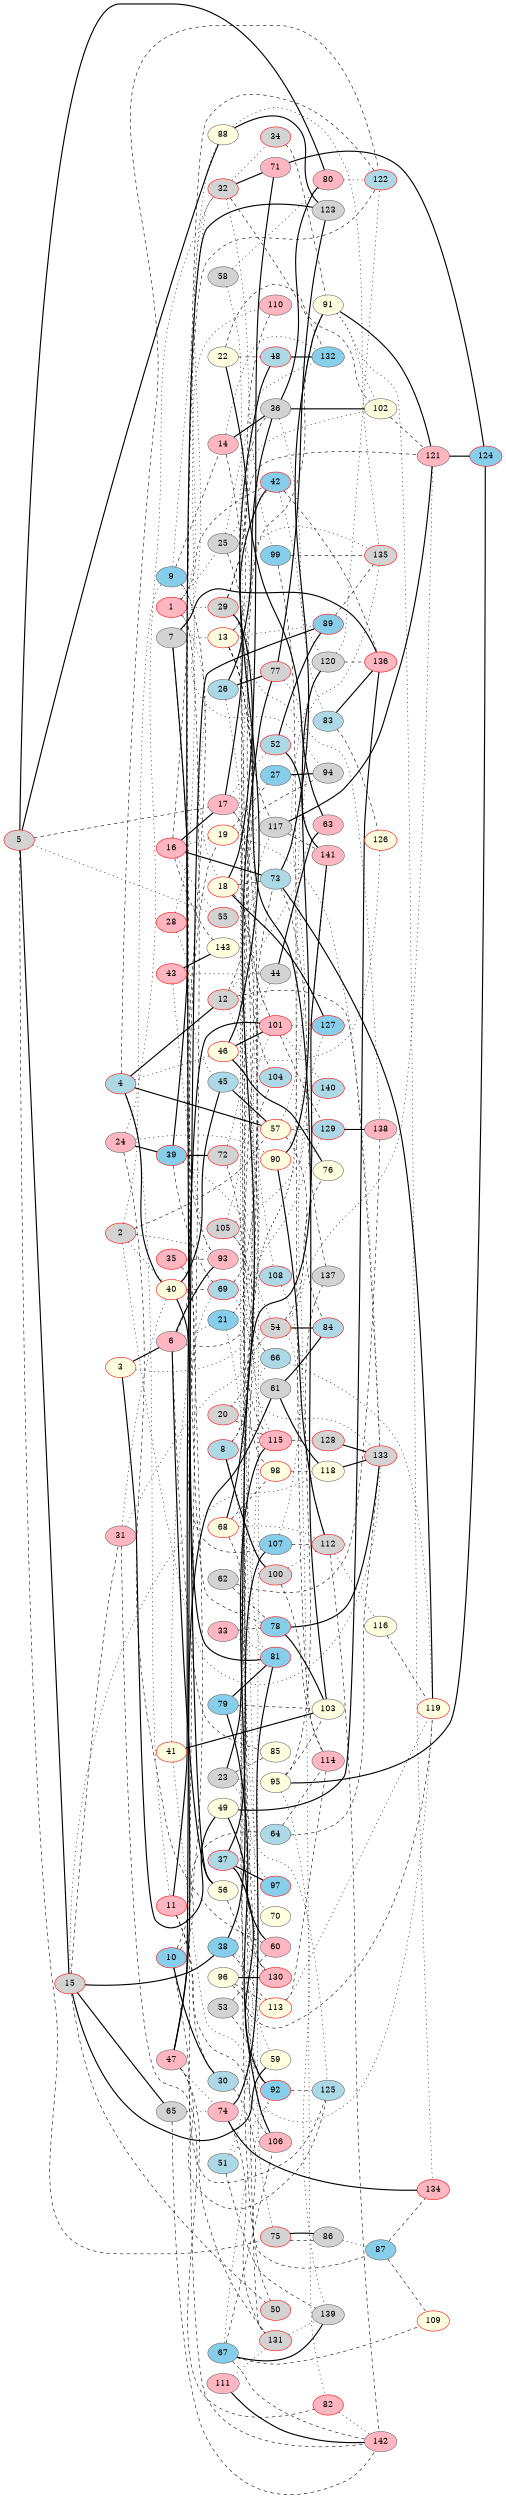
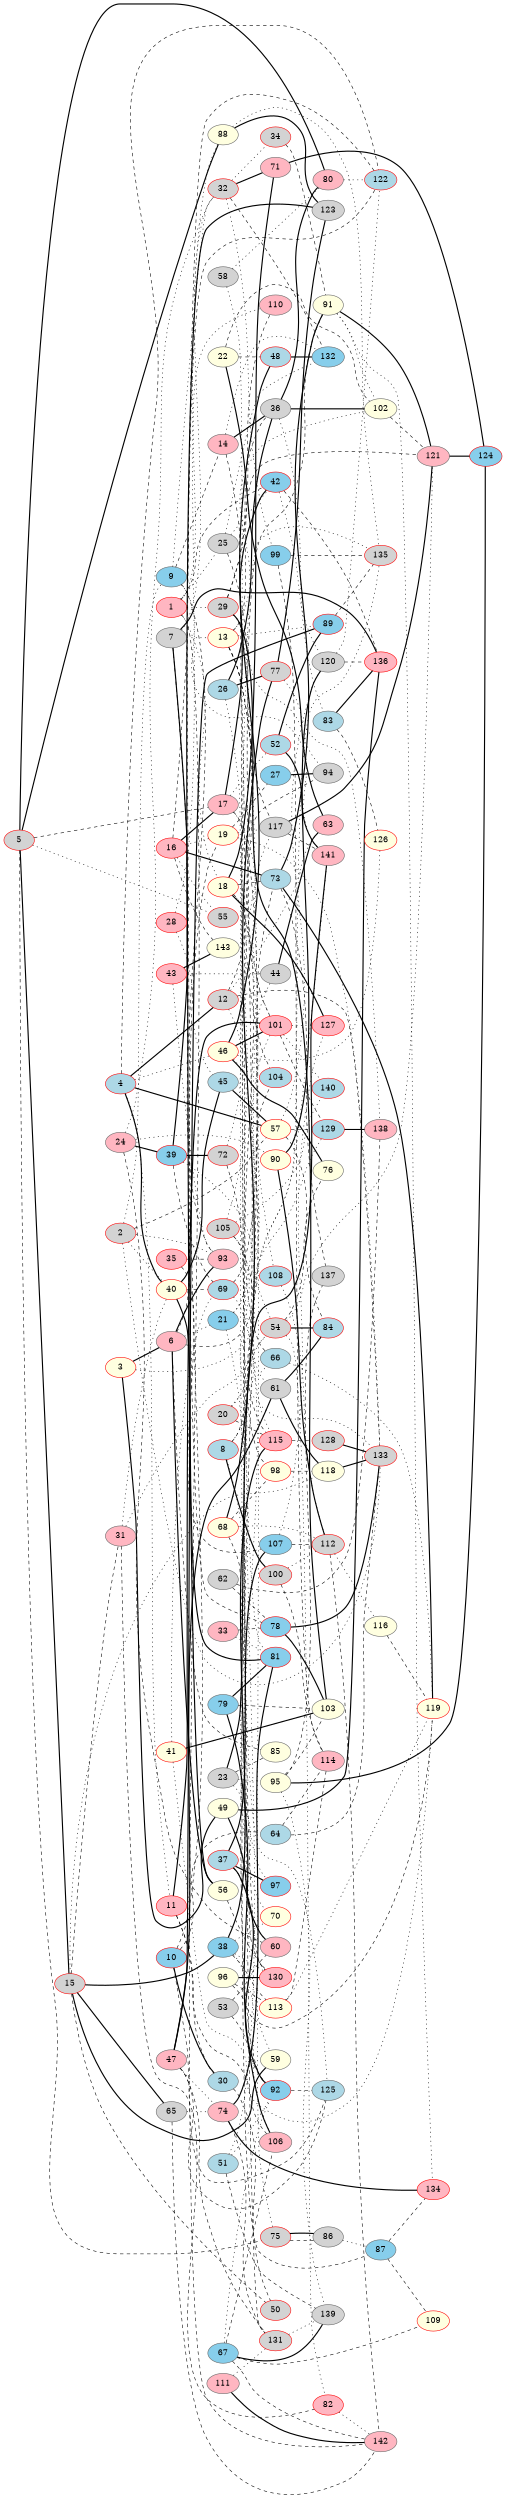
node "127": fillcolor skyblue -> lightpink
node "70": color gray40 -> red
